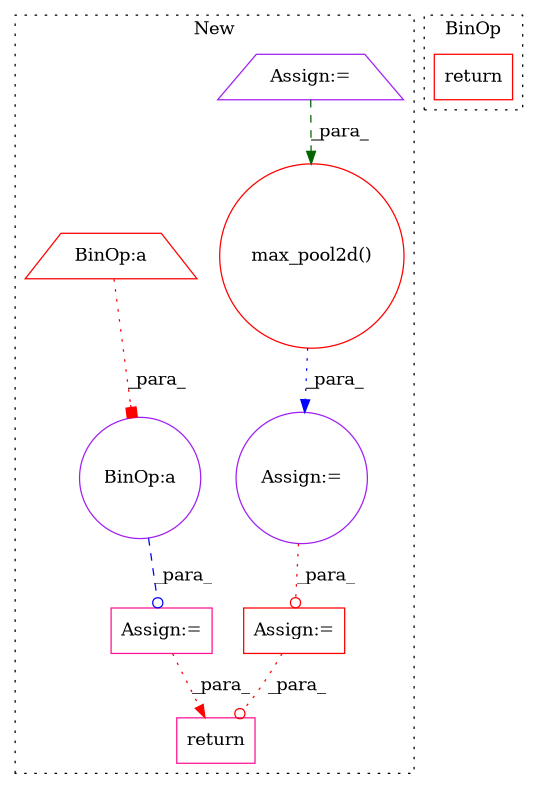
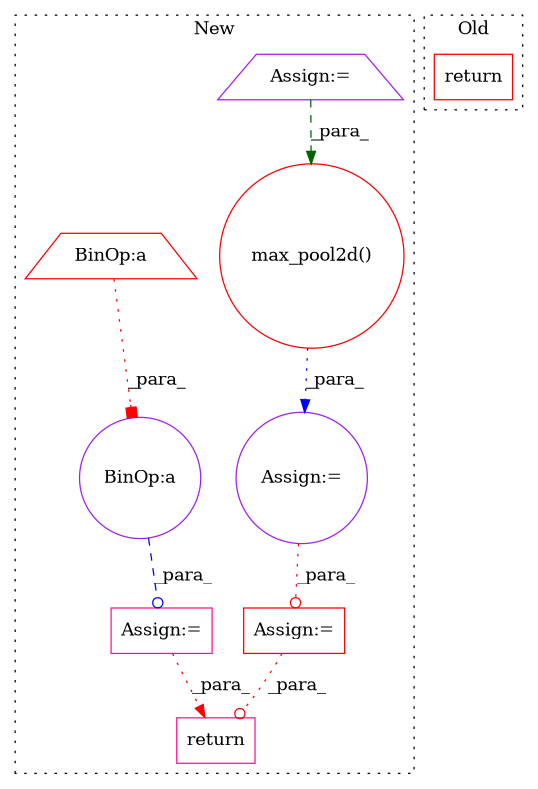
cluster "BinOp": label "BinOp" -> "Old"
